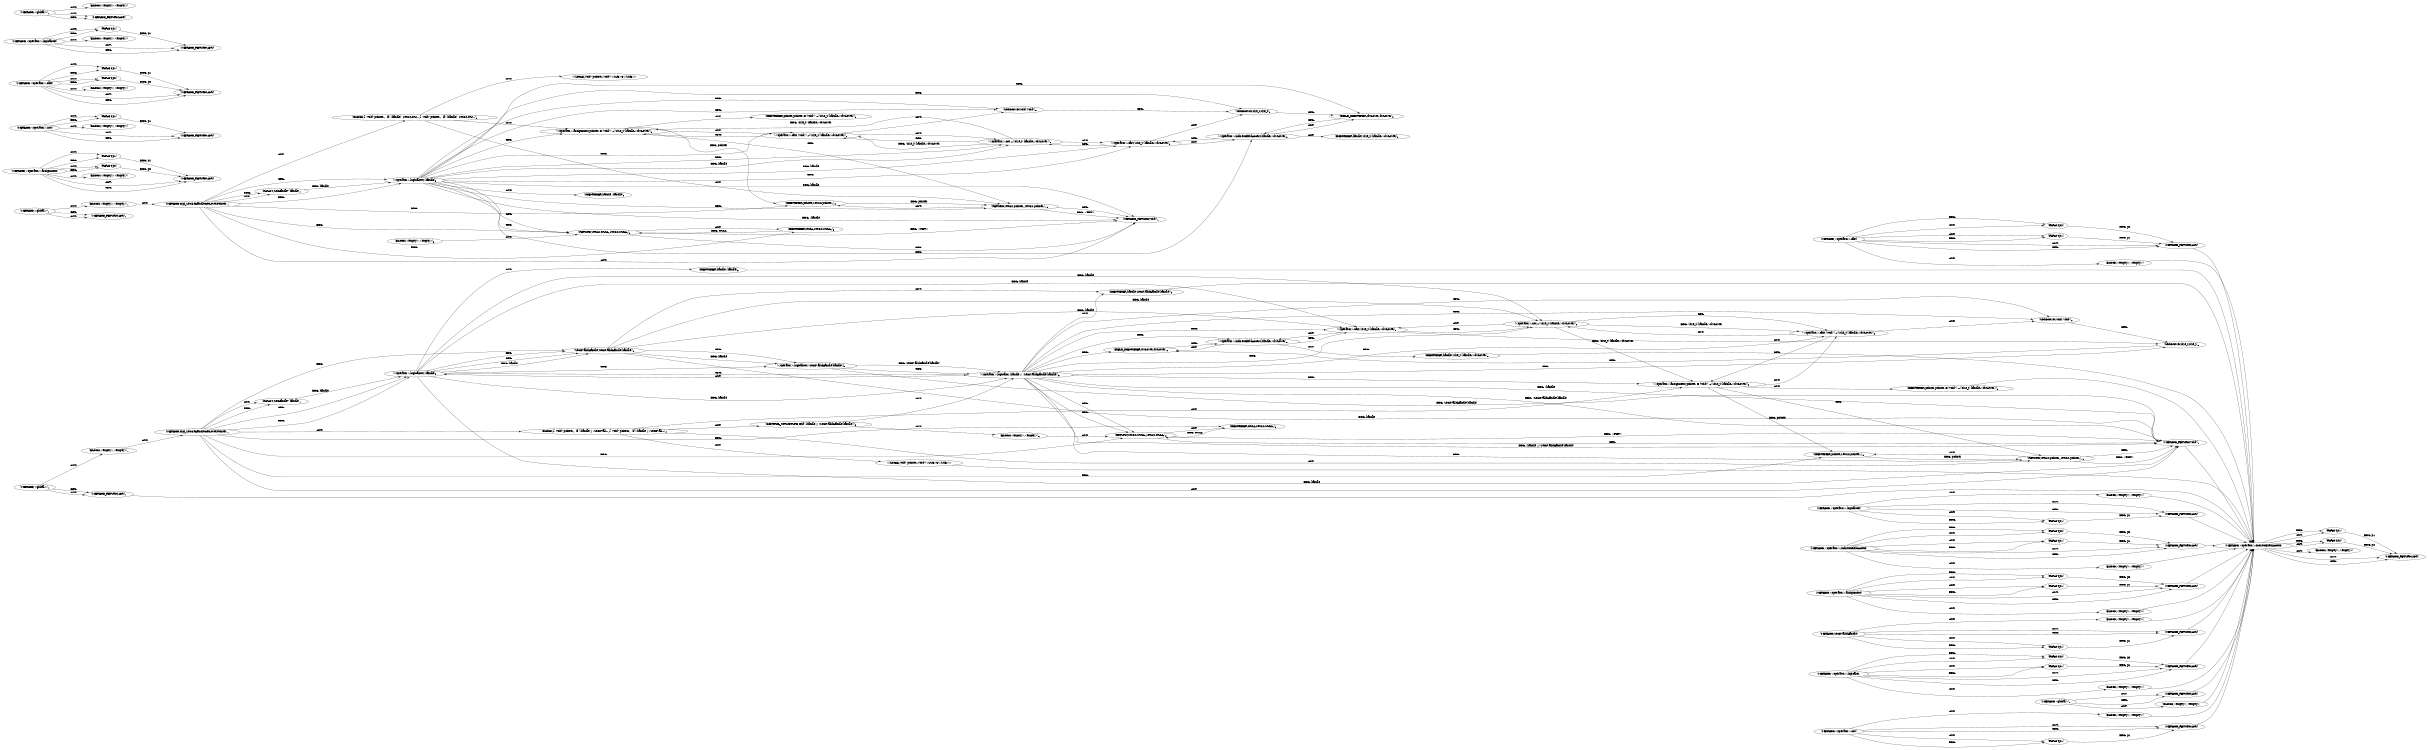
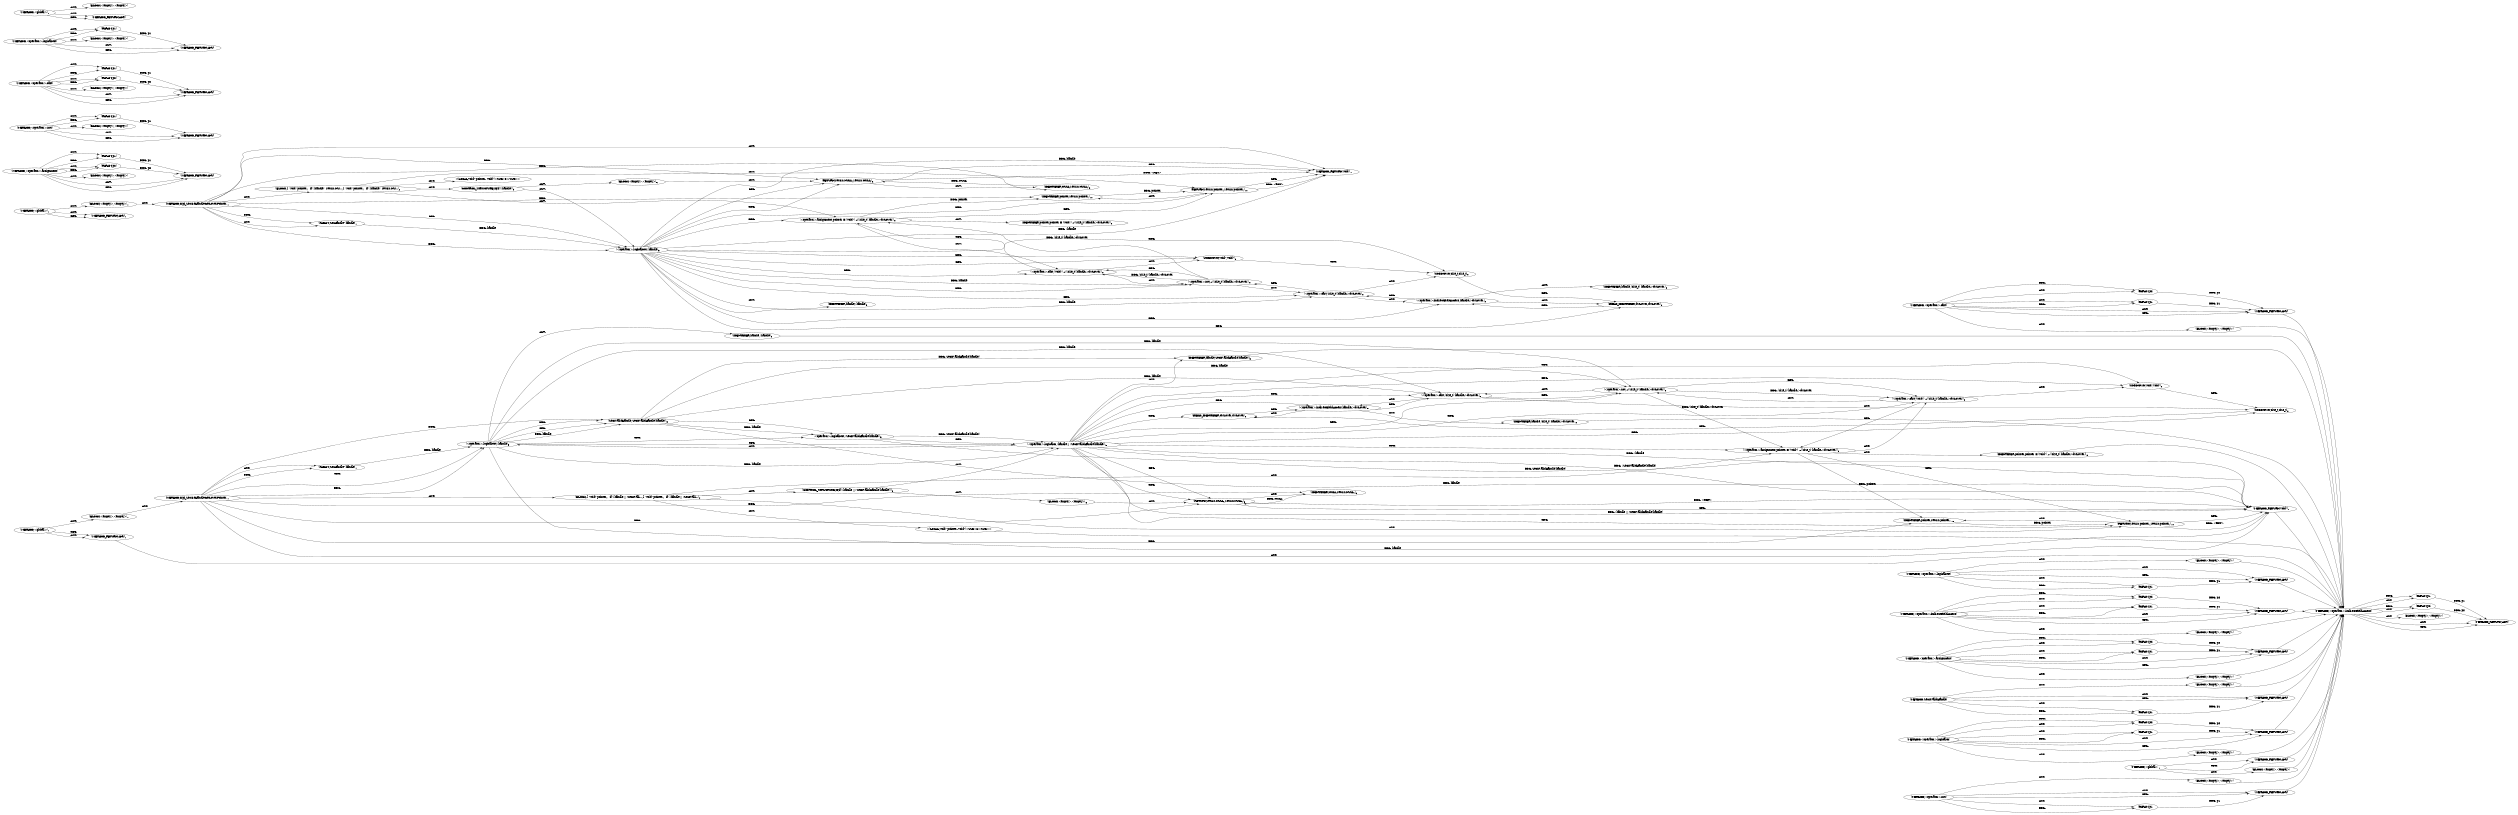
node "(CONTROL_STRUCTURE,IF,if (!handle))": added
edge "(SecIsValidHandle,SecIsValidHandle(handle))" -> "(IDENTIFIER,handle,SecIsValidHandle(handle))": label "AST: " -> "DDG: SecIsValidHandle(handle)"
